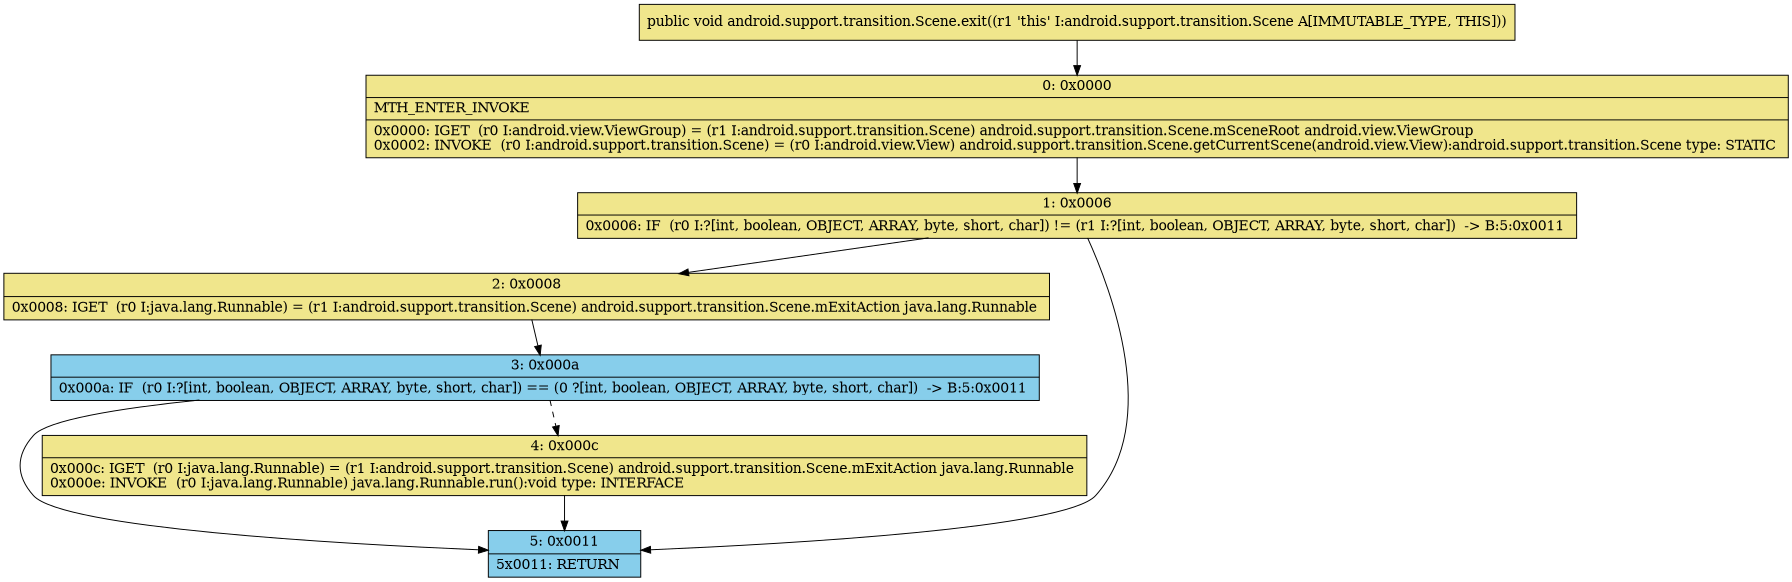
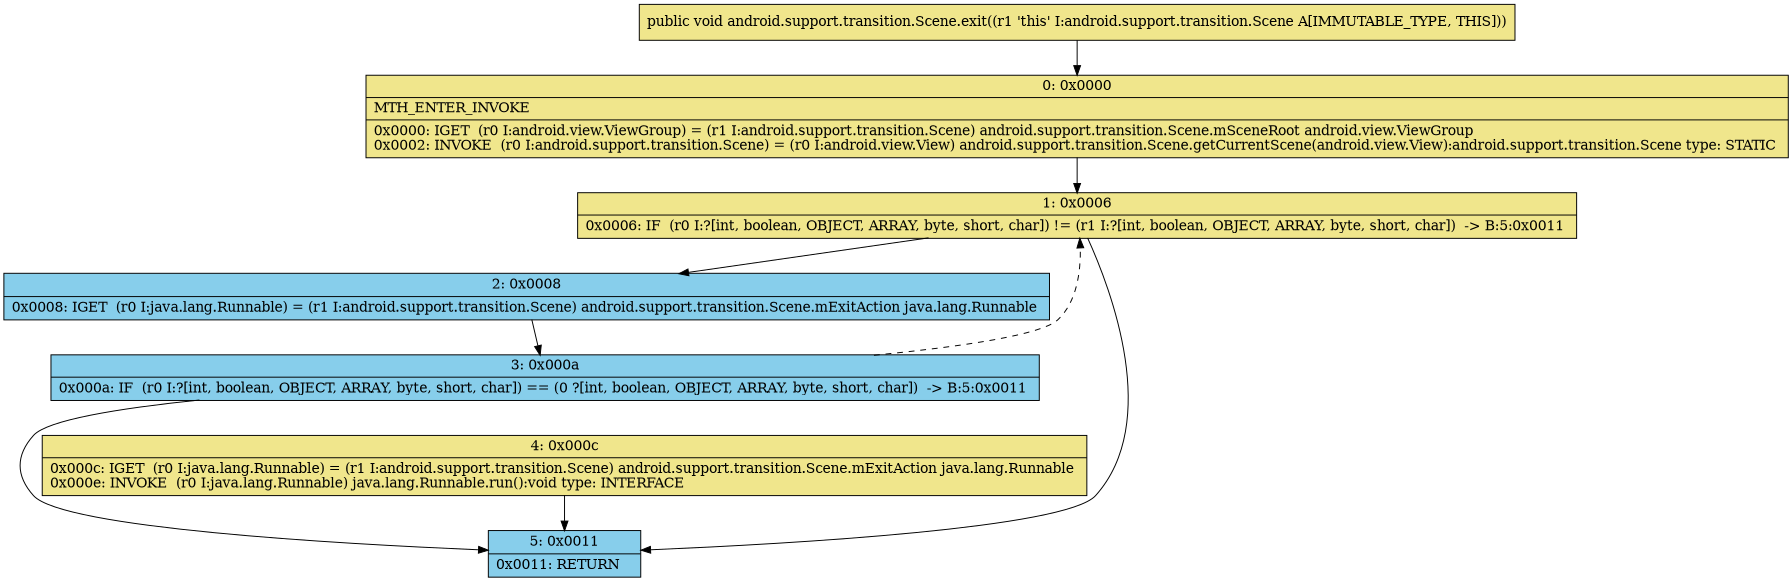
node "2: 0x0008": fillcolor khaki -> skyblue
edge "3: 0x000a" -> "4: 0x000c": now "3: 0x000a" -> "1: 0x0006"
node "5: 0x0011": text "5x0011: RETURN" -> "0x0011: RETURN"
